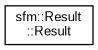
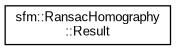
node "sfm::Result ::Result": label "sfm::Result ::Result" -> "sfm::RansacHomography ::Result"
